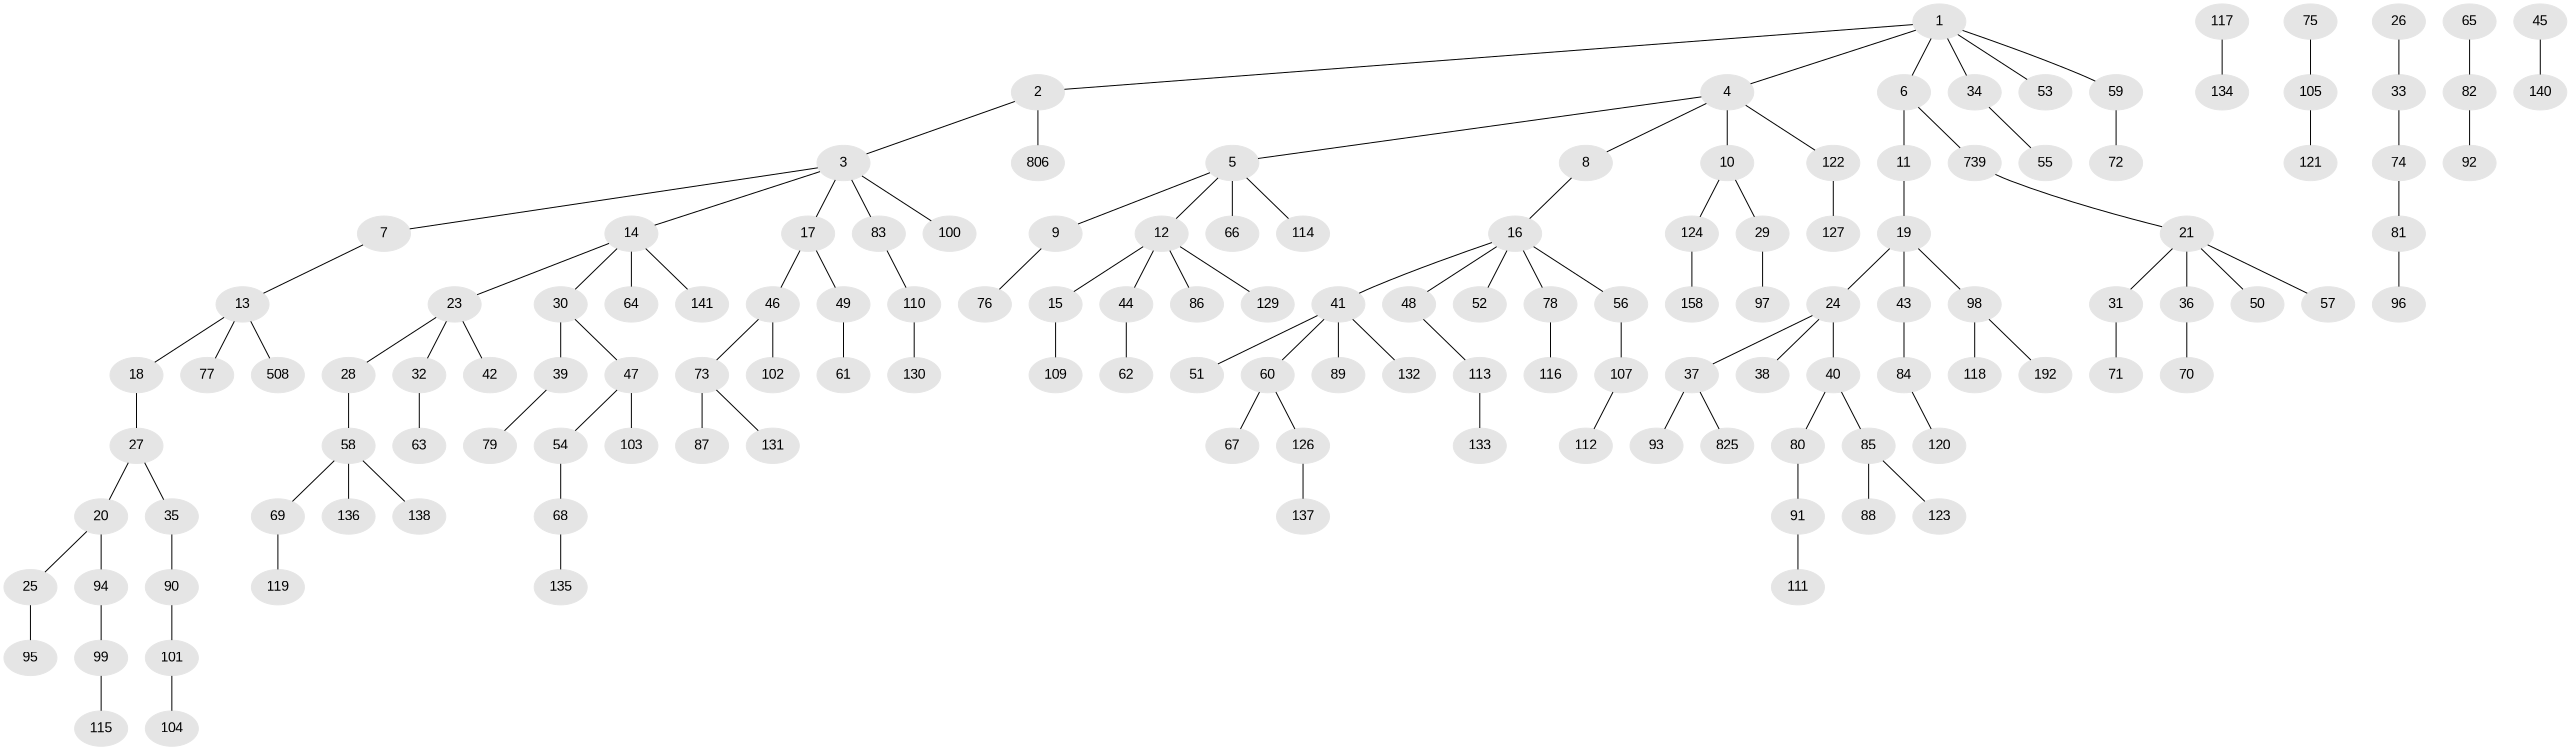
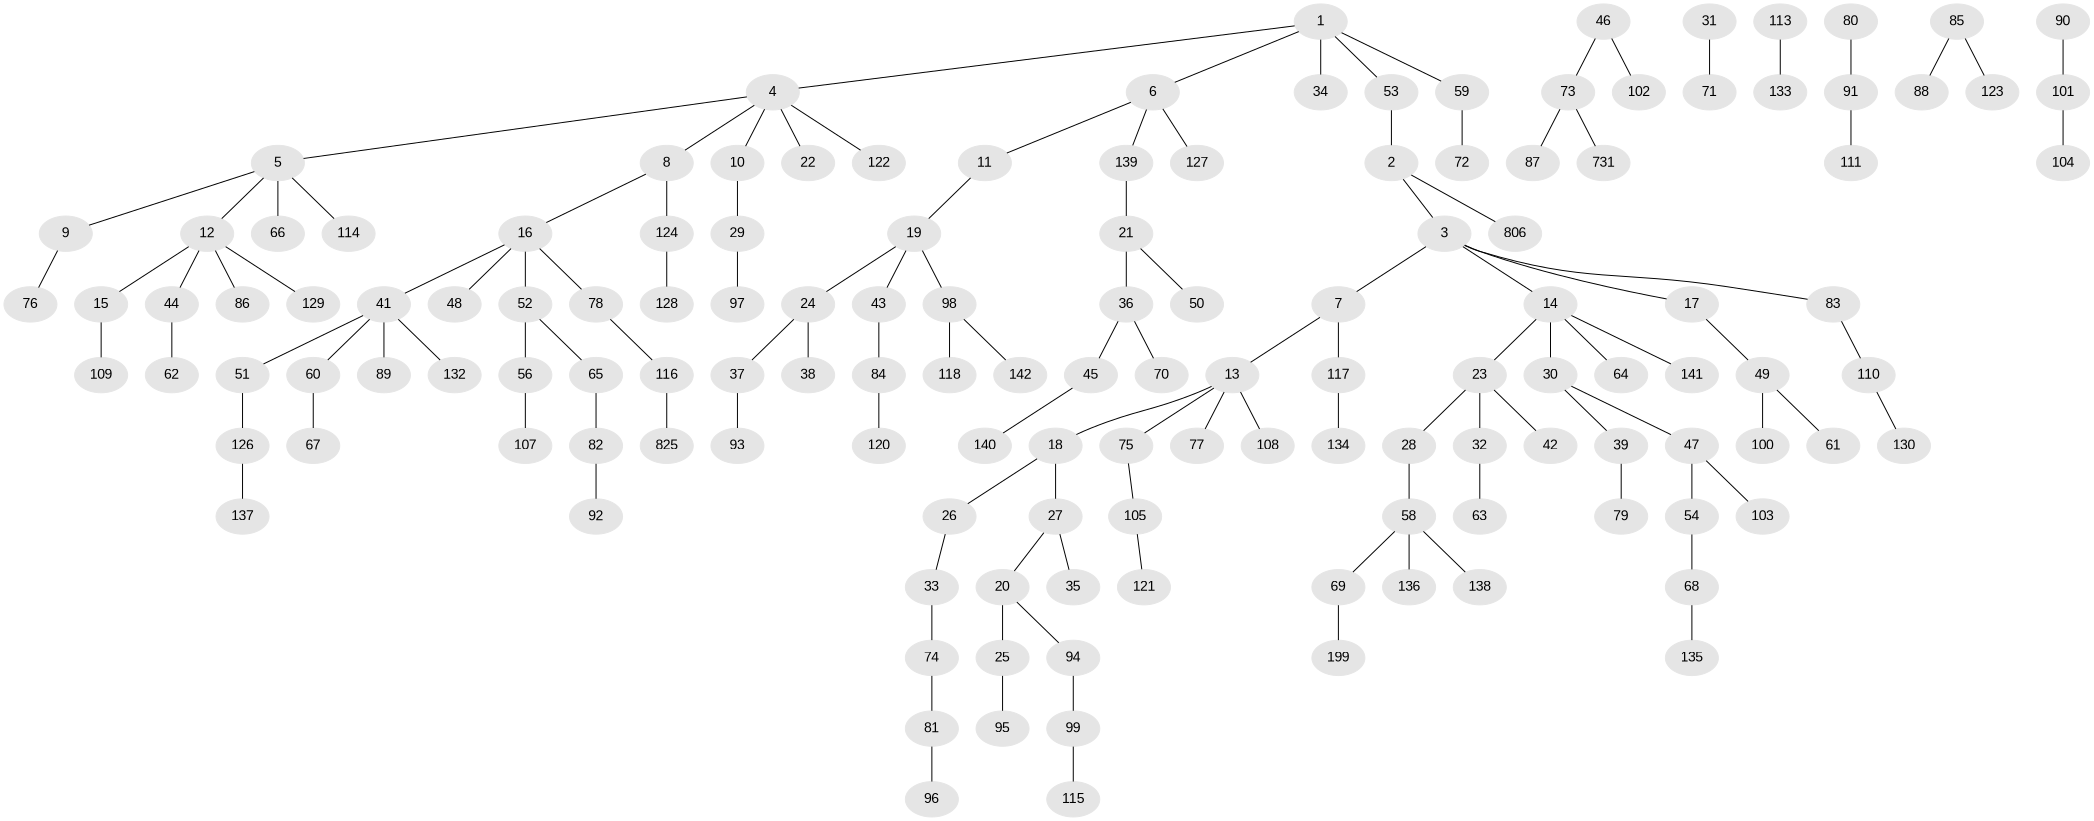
edge "1" -- "2": now "53" -- "2"
node "22": added
node "739": label "739" -> "139"
node "55": removed
edge "3" -- "100": now "49" -- "100"
edge "10" -- "124": now "8" -- "124"
edge "122" -- "127": now "6" -- "127"
edge "17" -- "46": removed
edge "16" -- "56": now "52" -- "56"
edge "21" -- "31": removed
node "158": label "158" -> "128"
node "57": removed
edge "52" -- "65": added
edge "36" -- "45": added
edge "7" -- "117": added
edge "48" -- "113": removed
node "508": label "508" -> "108"
node "40": removed
node "192": label "192" -> "142"
edge "60" -- "126": now "51" -- "126"
edge "37" -- "825": now "116" -- "825"
edge "13" -- "75": added
node "131": label "131" -> "731"
node "112": removed
edge "18" -- "26": added
edge "35" -- "90": removed
node "119": label "119" -> "199"
